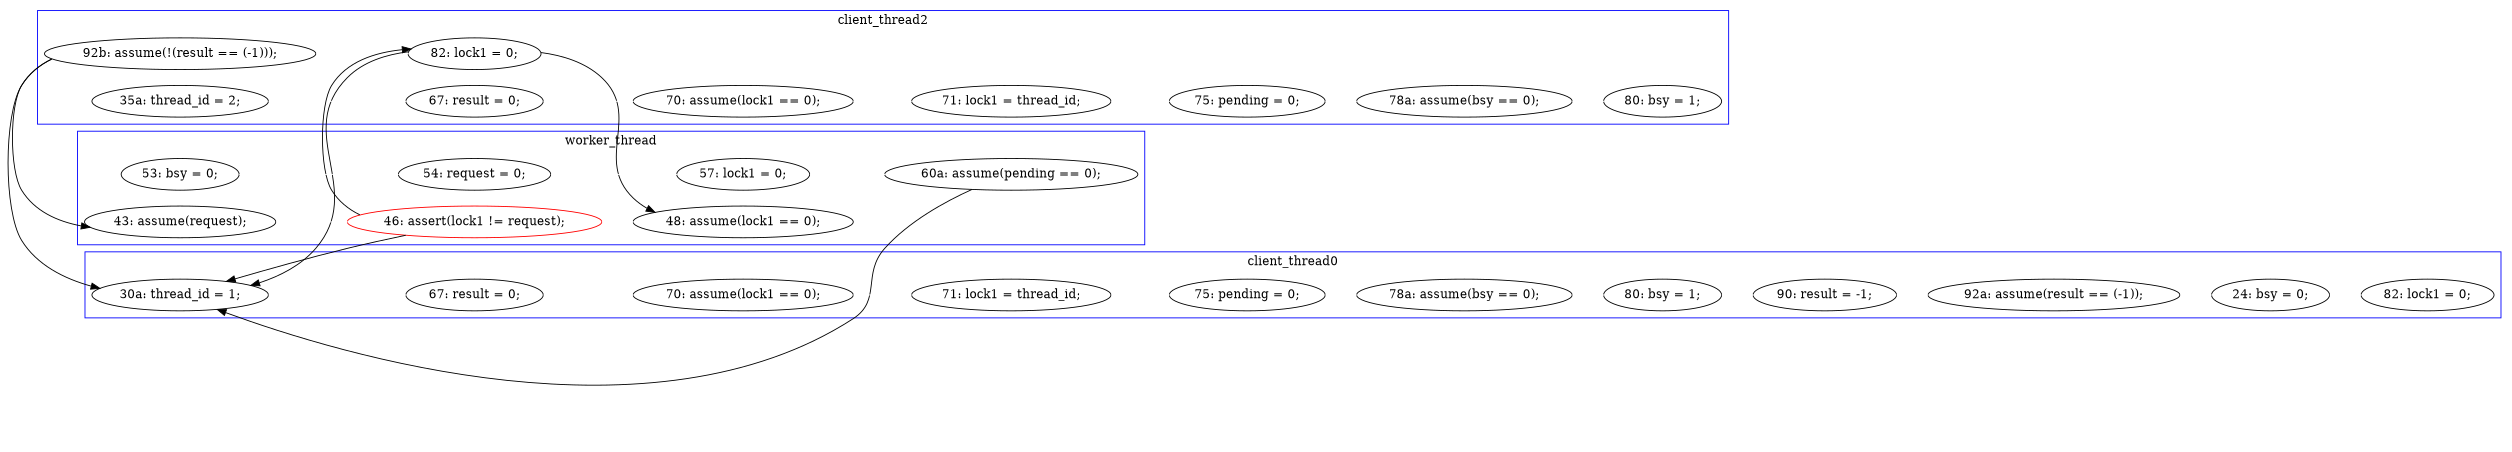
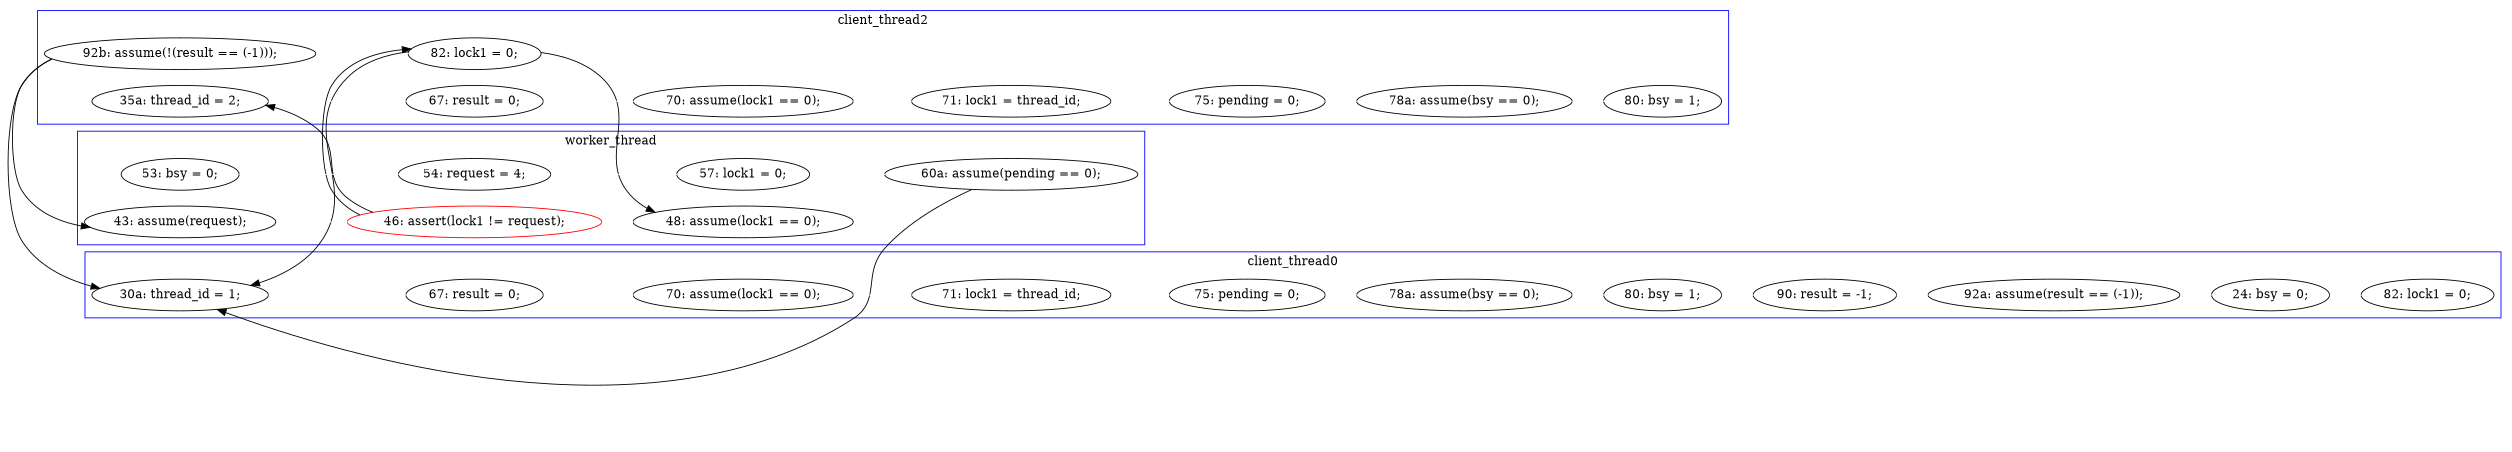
node "54: request = 0;": label "54: request = 0;" -> "54: request = 4;"
edge "46: assert(lock1 != request);" -> "30a: thread_id = 1;": now "46: assert(lock1 != request);" -> "35a: thread_id = 2;"
